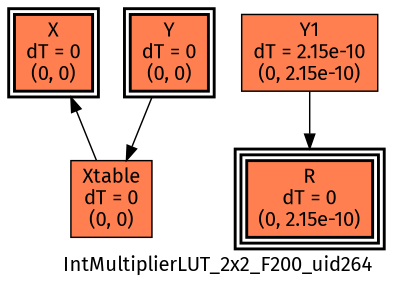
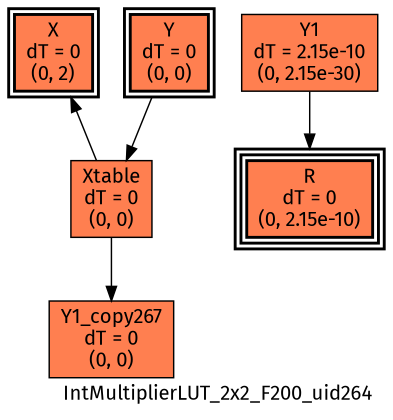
node "X dT = 0 (0, 0)": label "X dT = 0 (0, 0)" -> "X dT = 0 (0, 2)"
node "Y1 dT = 2.15e-10 (0, 2.15e-10)": label "Y1 dT = 2.15e-10 (0, 2.15e-10)" -> "Y1 dT = 2.15e-10 (0, 2.15e-30)"
node "Y1_copy267 dT = 0 (0, 0)": added
